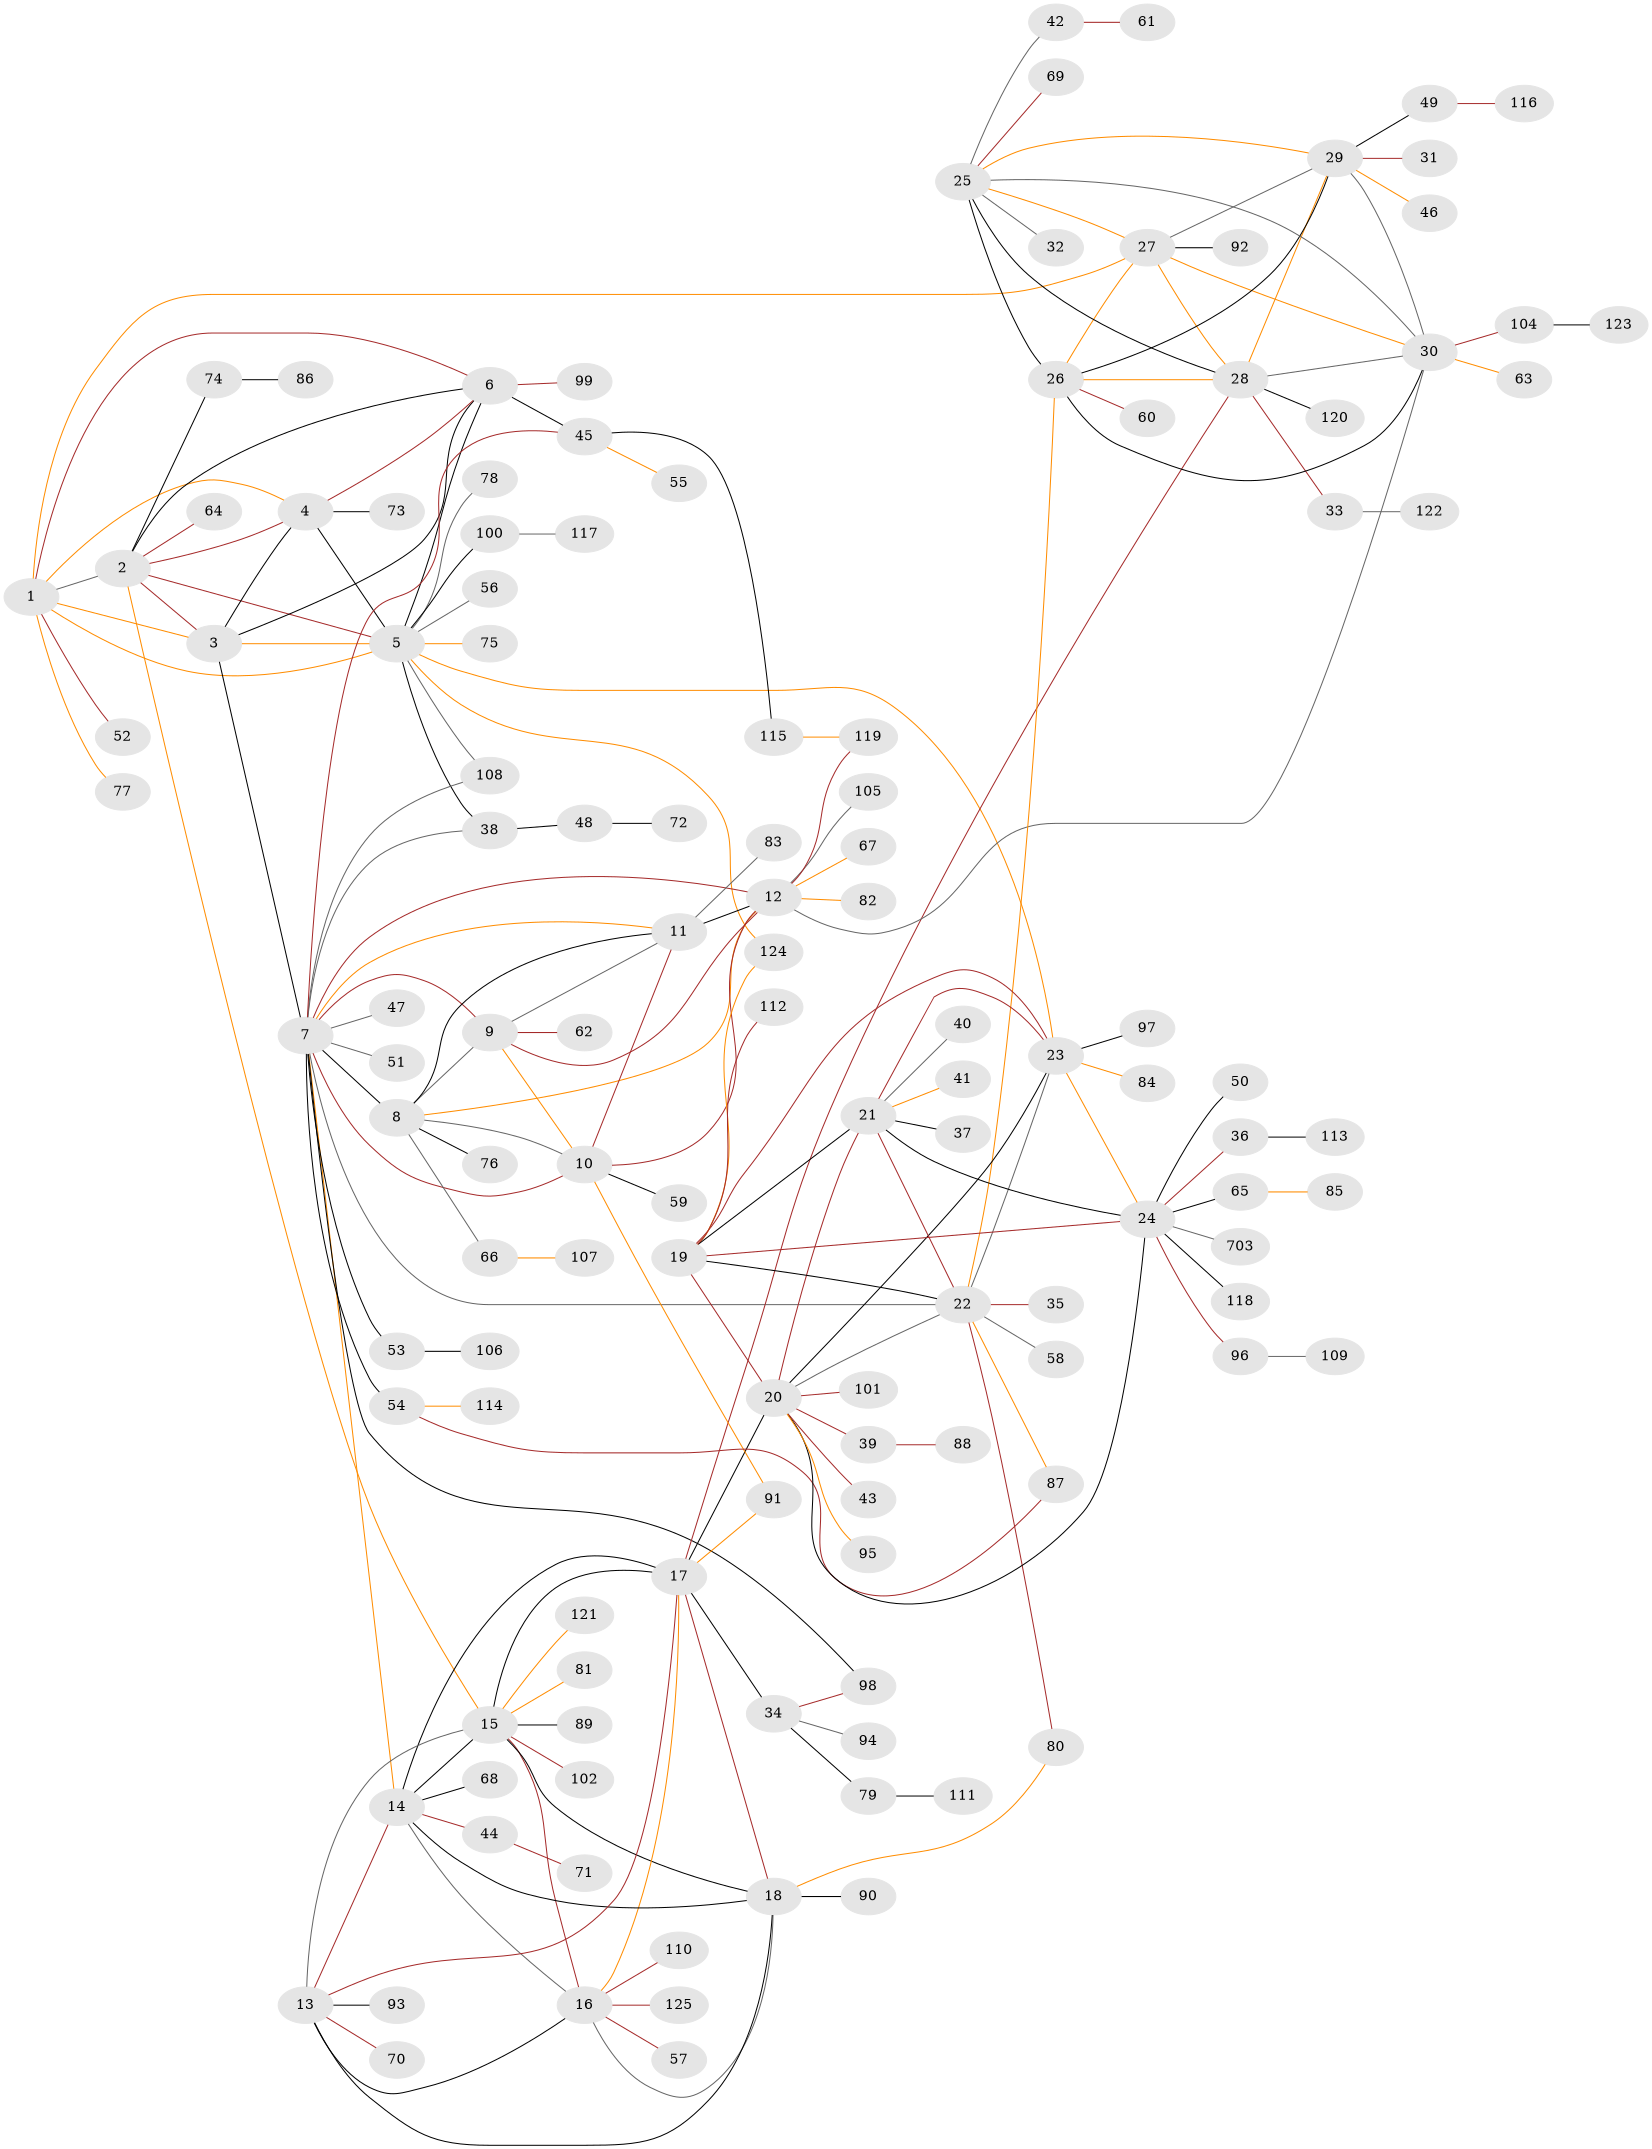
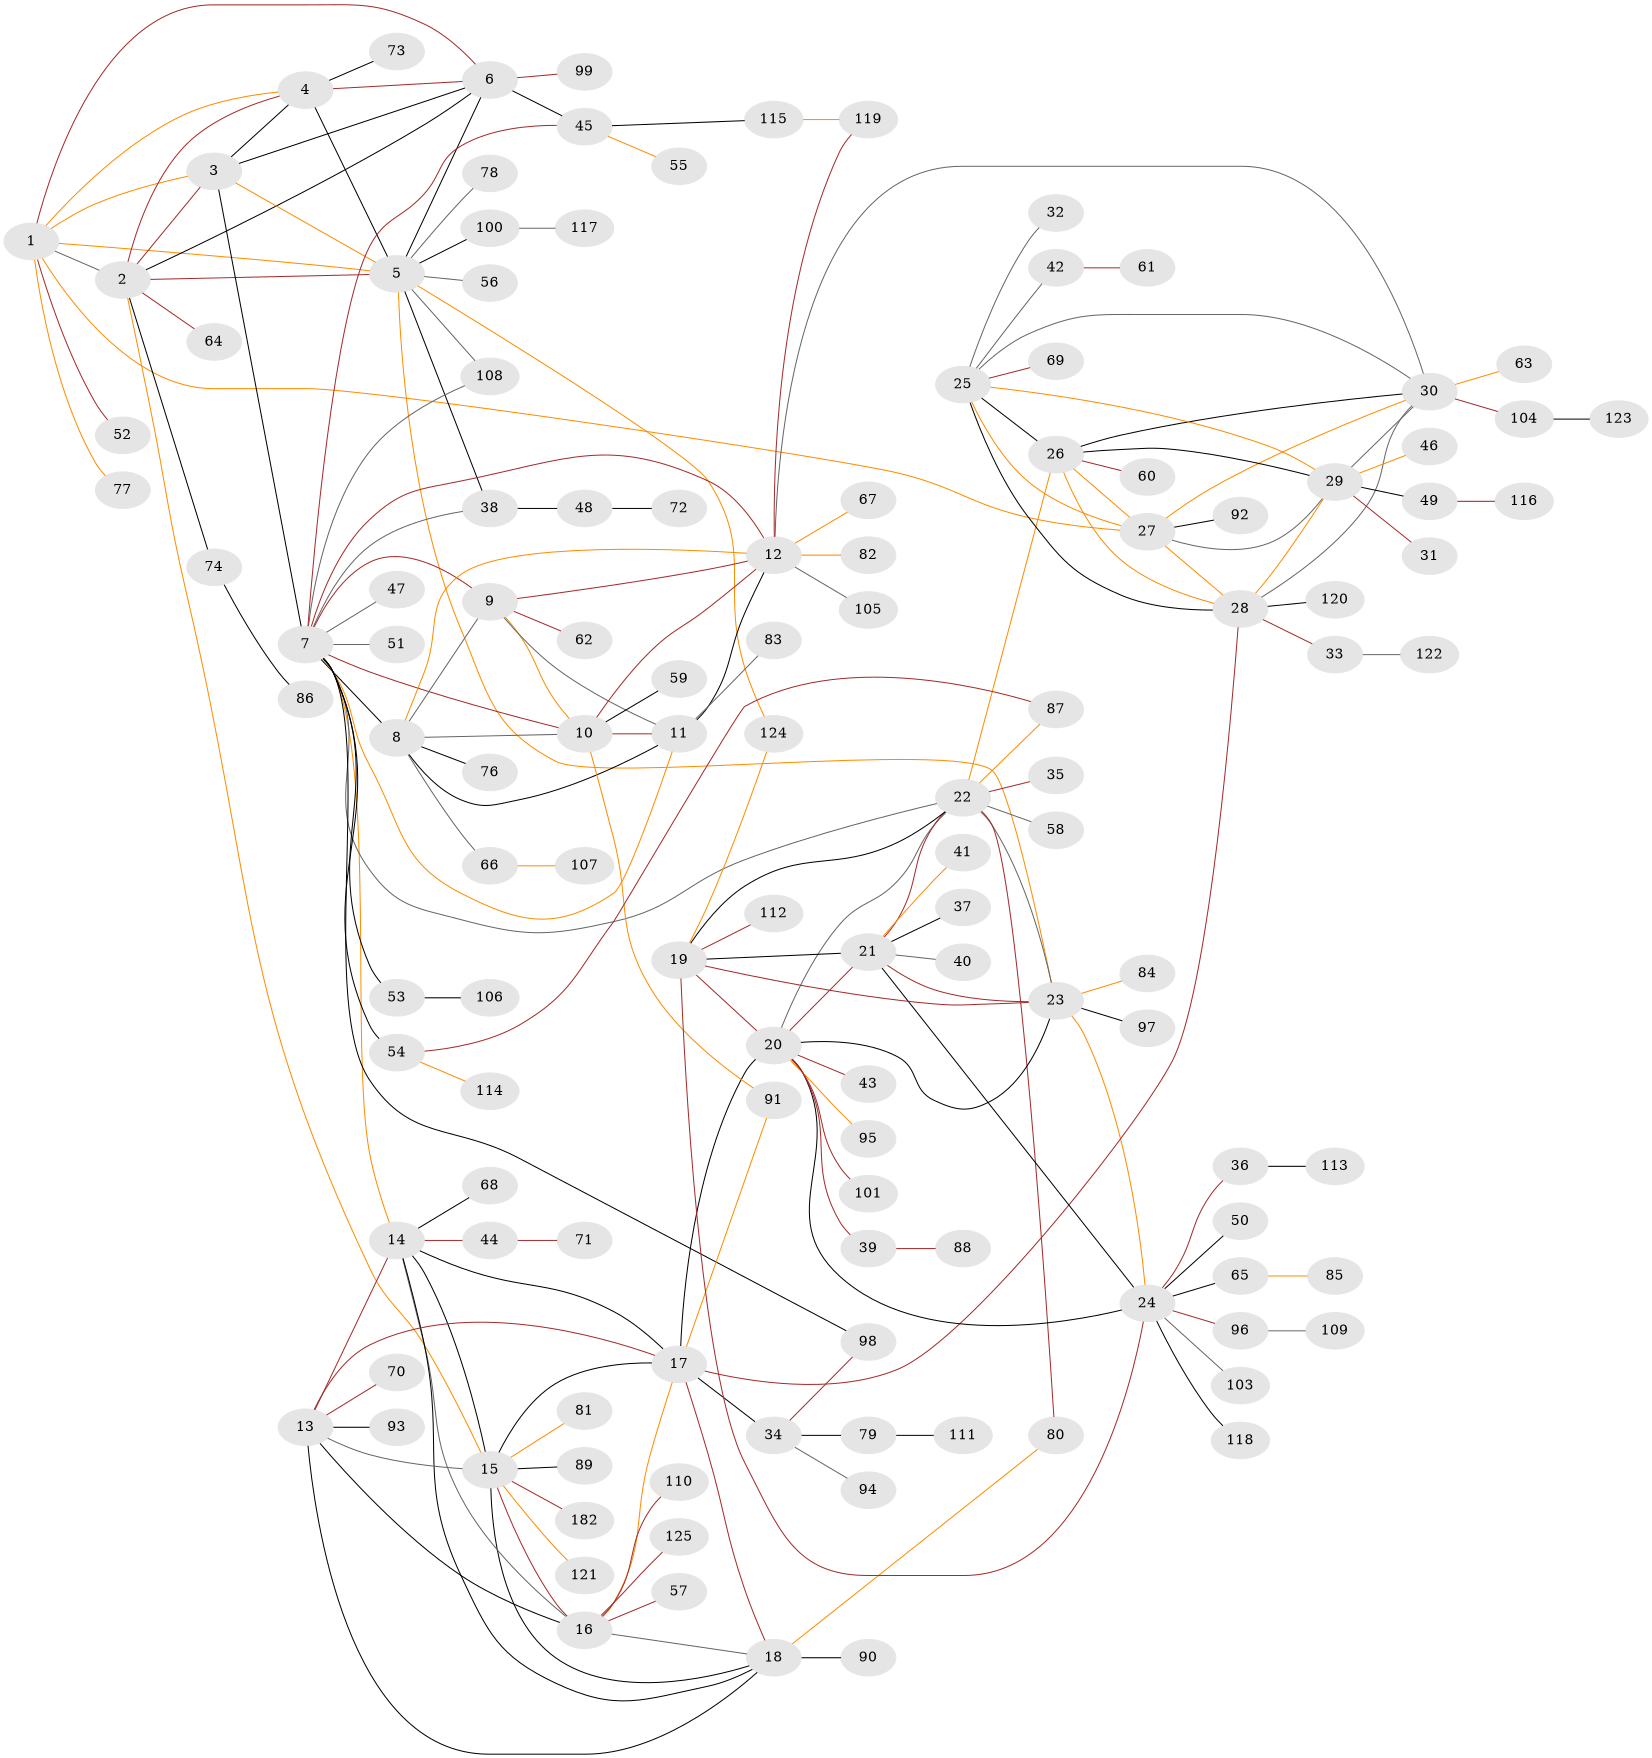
node "75": removed
node "703": label "703" -> "103"
node "102": label "102" -> "182"
